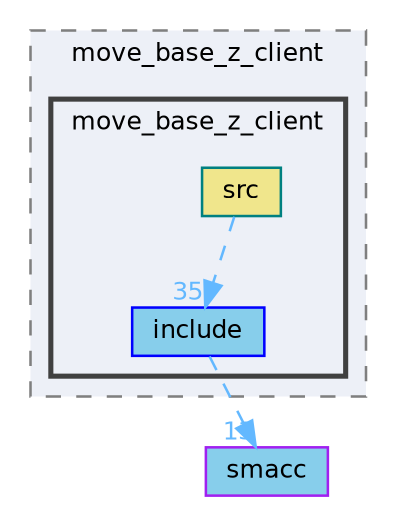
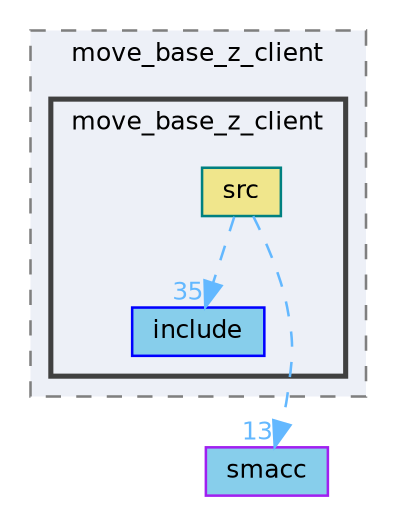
edge "include" -> "smacc": now "src" -> "smacc"
